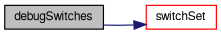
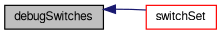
edge "debugSwitches" -> "switchSet": reversed
